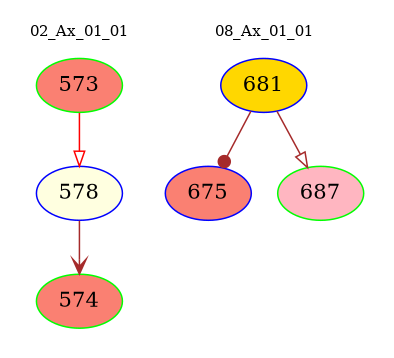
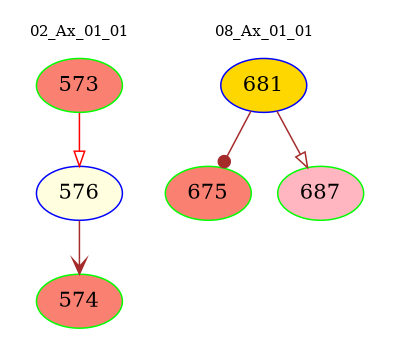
node "578": label "578" -> "576"
node "675": color blue -> green
